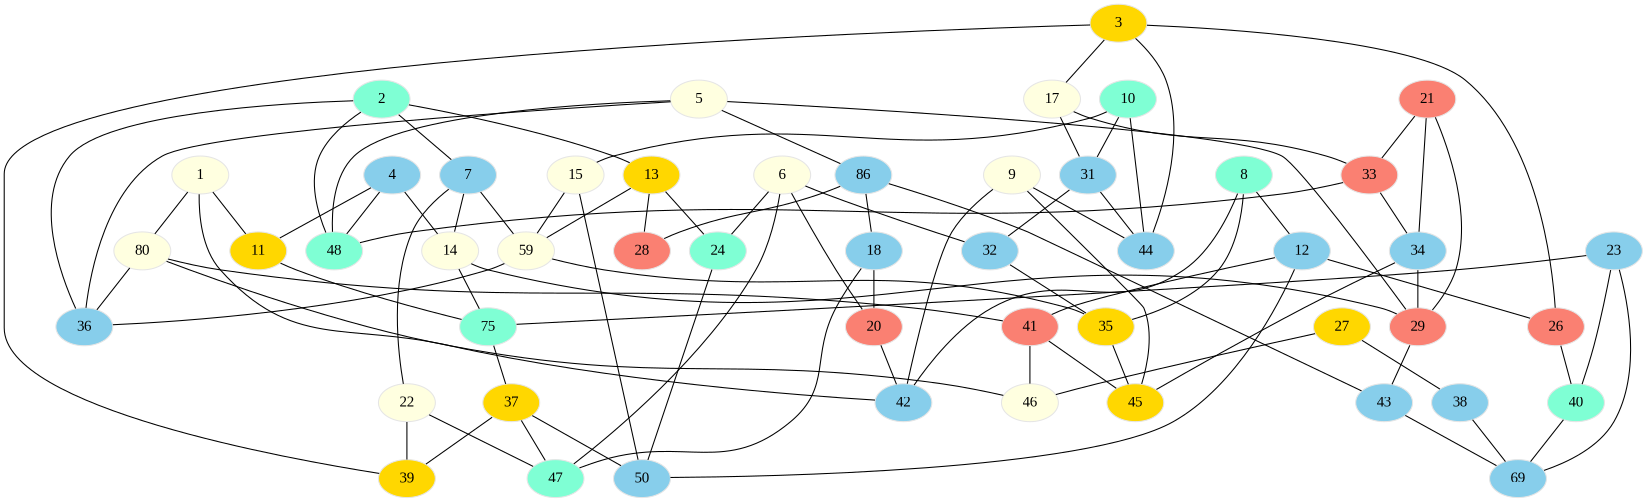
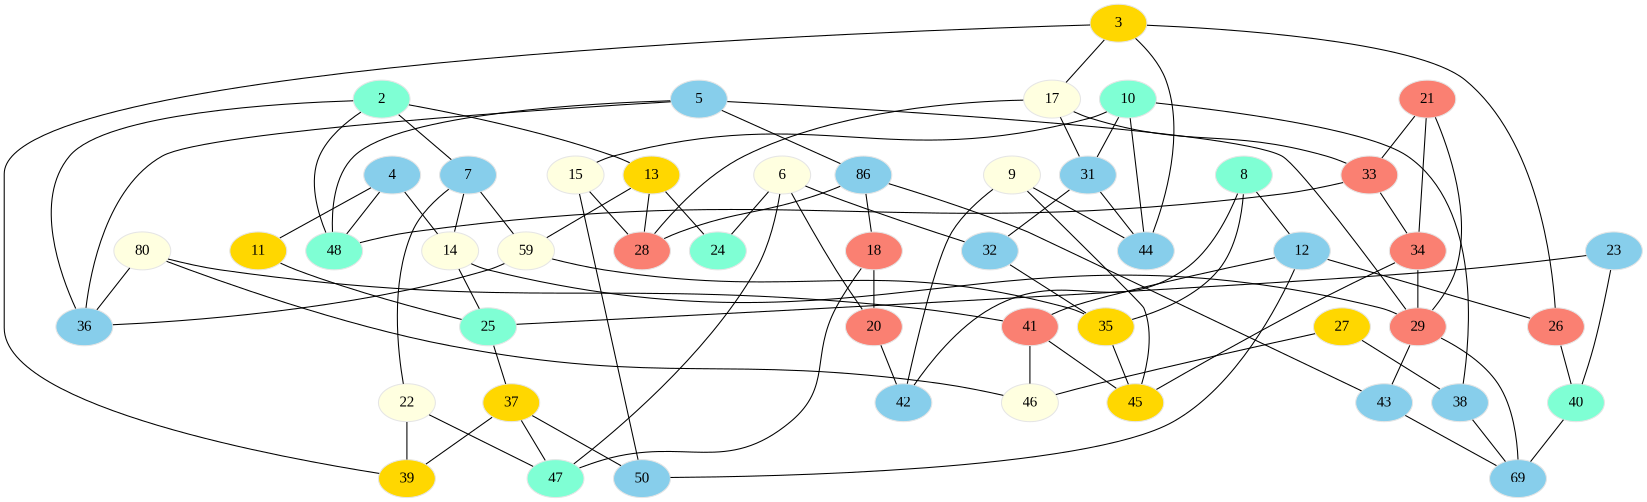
node "5": fillcolor lightyellow -> skyblue
edge "17" -- "28": added
edge "10" -- "38": added
node "1": removed
edge "15" -- "59": now "15" -- "28"
node "18": fillcolor skyblue -> salmon
node "34": fillcolor skyblue -> salmon
node "75": label "75" -> "25"
edge "24" -- "50": removed
edge "23" -- "69": now "29" -- "69"
